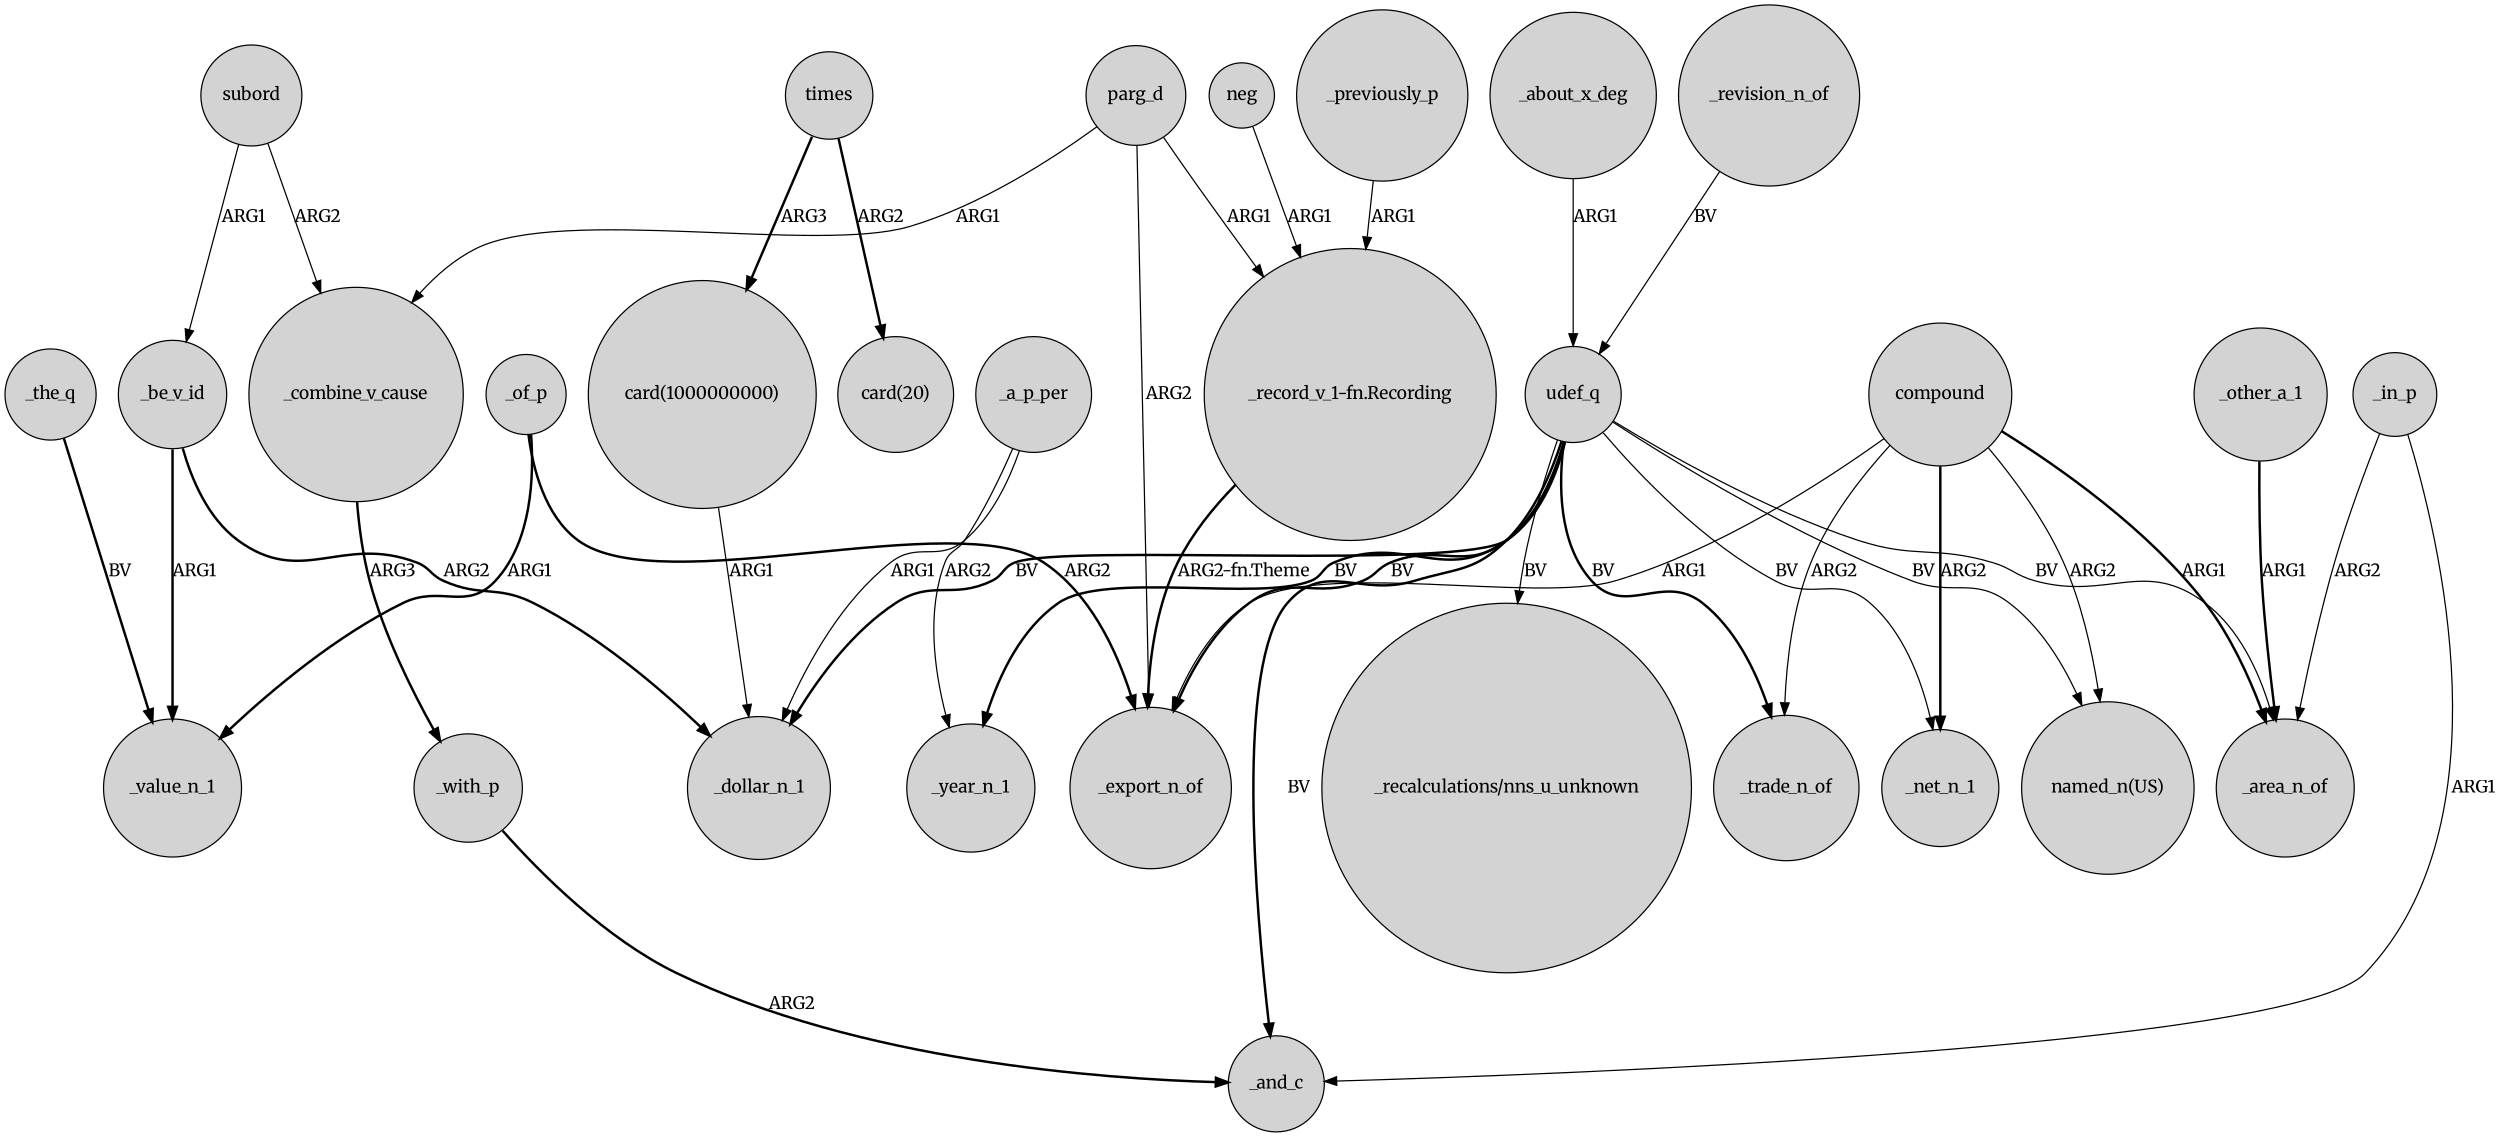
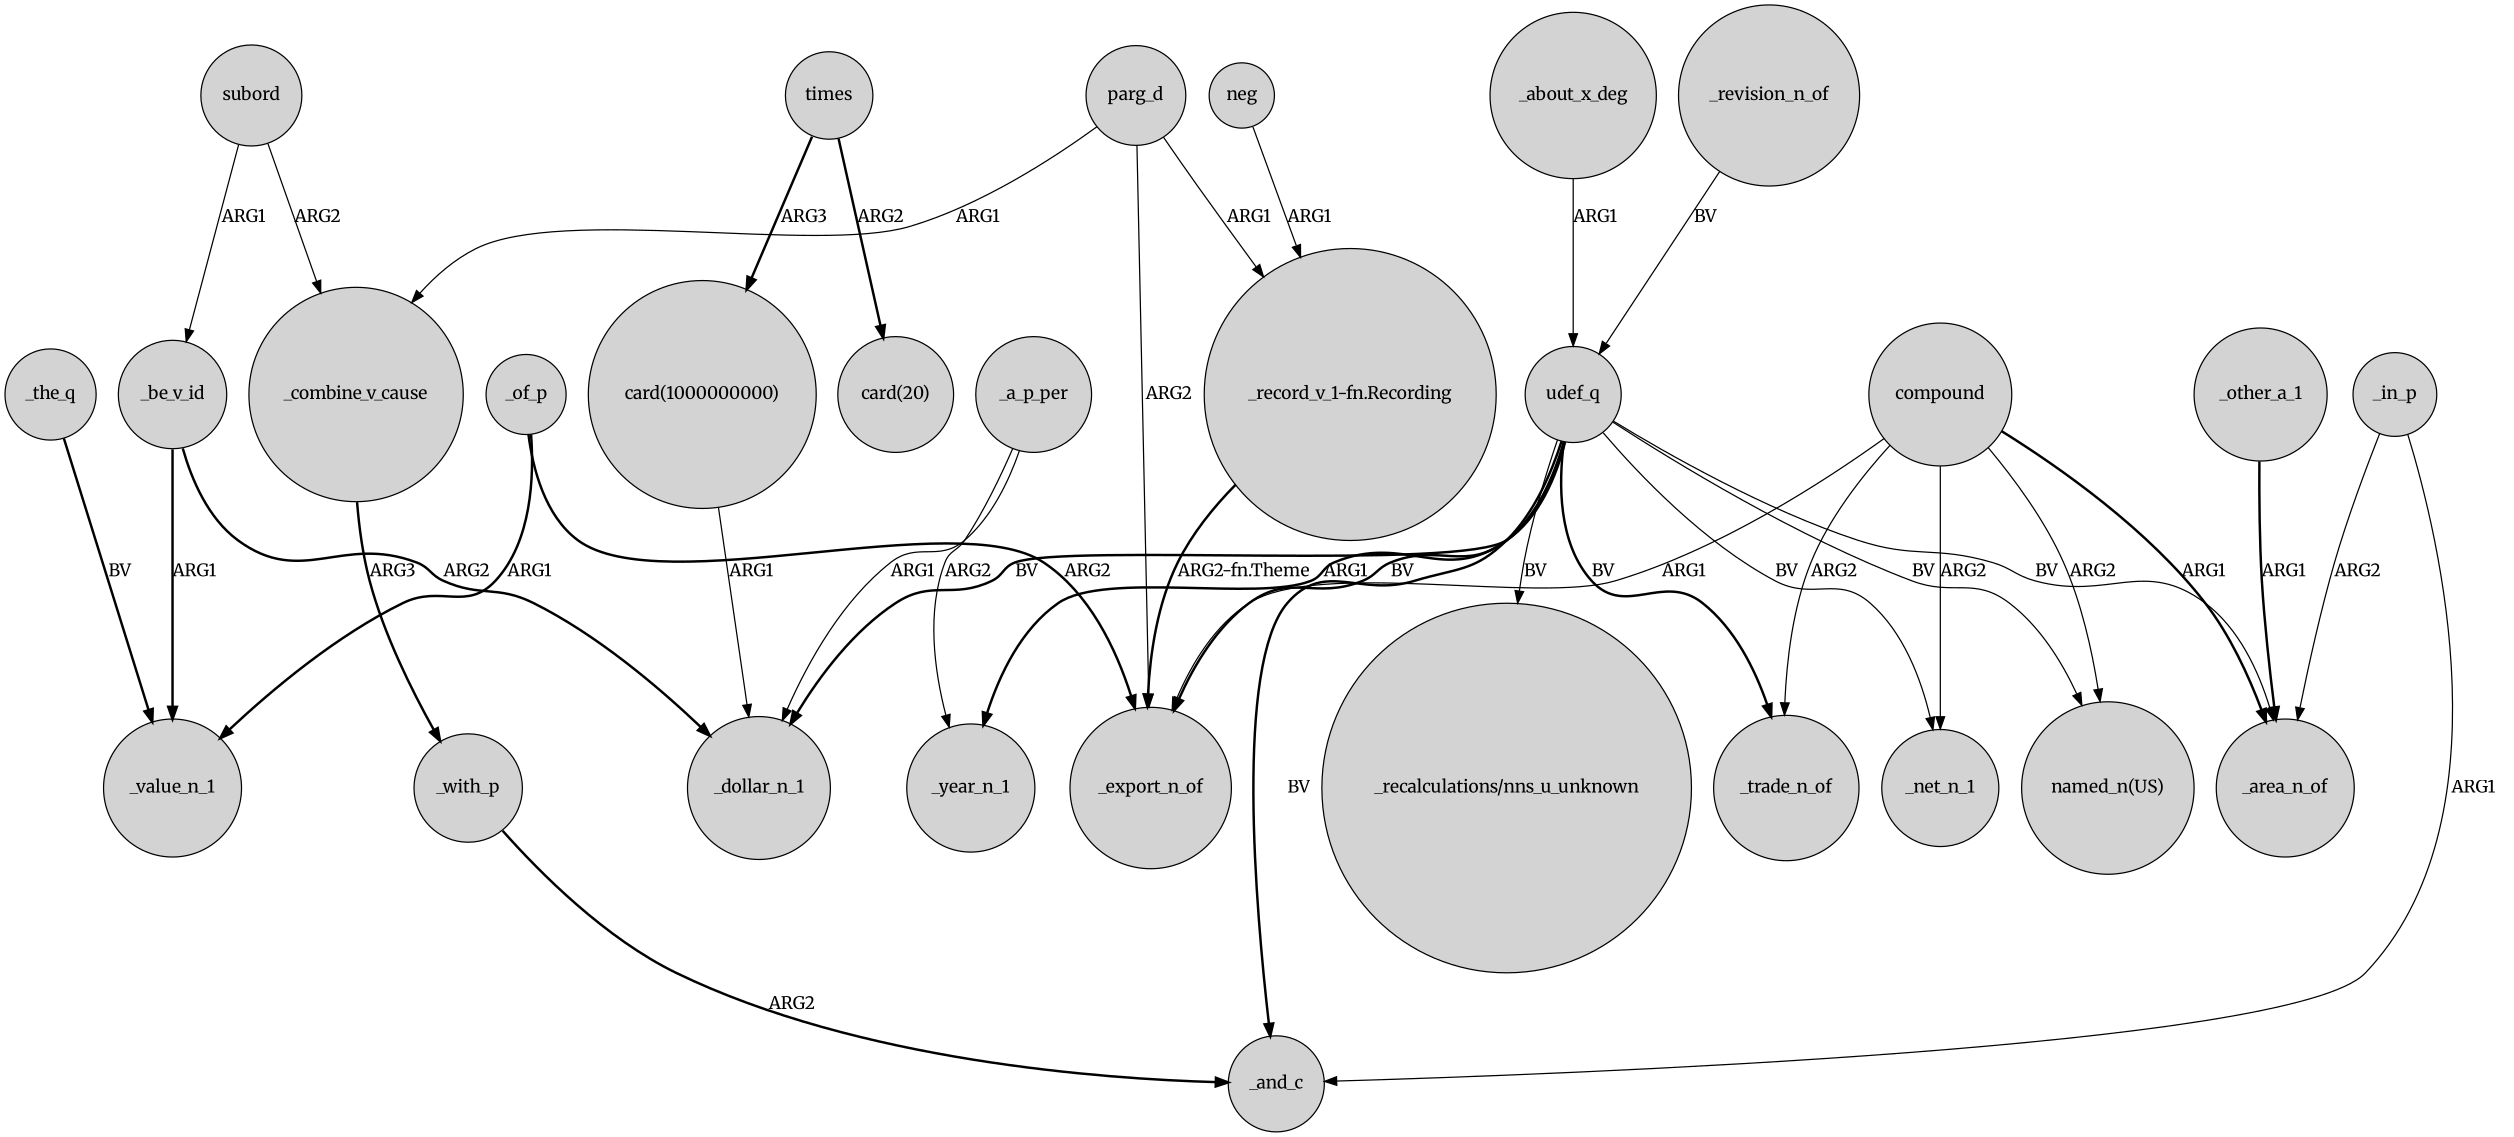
node "_previously_p": removed
edge "udef_q" -> "_year_n_1": label "BV" -> "ARG1"
edge "compound" -> "_net_n_1": style bold -> solid
